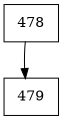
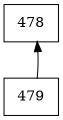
edge "478" -> "479": reversed
